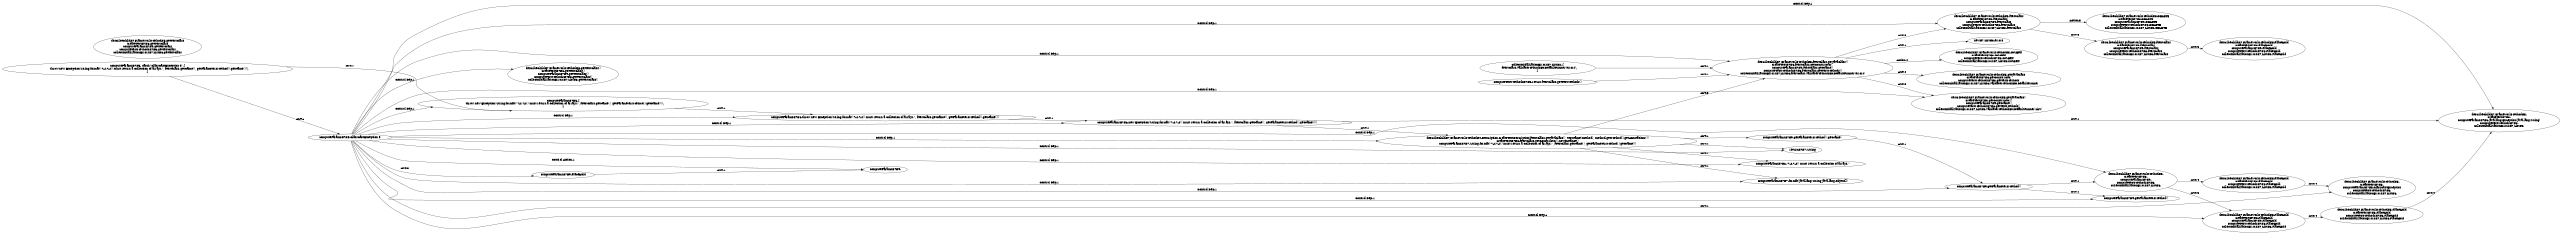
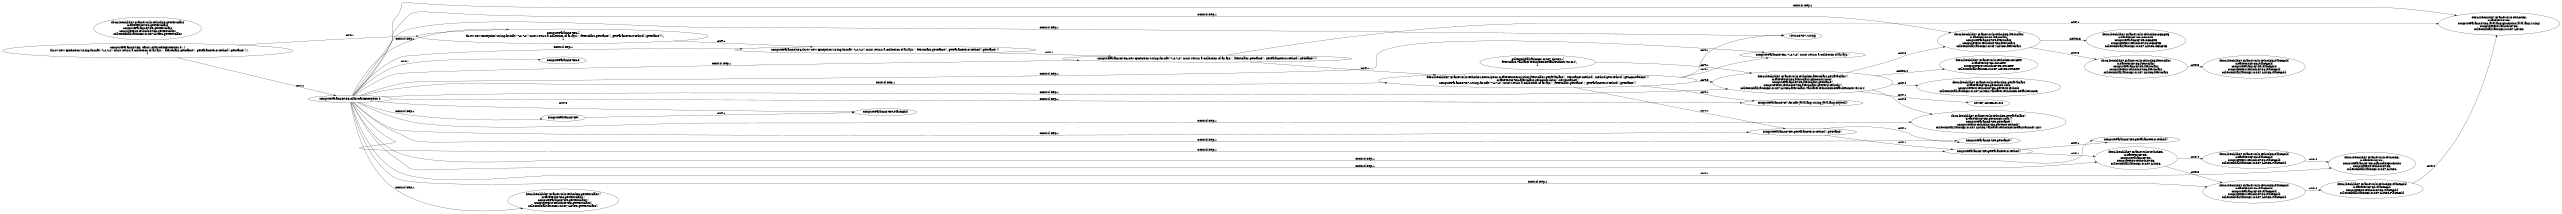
node "computeParams#?#5:e": added
node "computeTestMethods#?#3:return fTestClass.getTestMethods()": removed
edge "computeParams#?#5:ClassCastException e" -> "computeParams#?#9:getParametersMethod().getName()": added, label "Control Dep:1"
node "computeParams#?#9:getName()": added
edge "computeParams#?#5:ClassCastException e" -> "computeParams#?#9:": label "Control Action:1" -> "Control Dep:1"
edge "computeParams#?#9:PlaceHold" -> "computeParams#?#9:": reversed
